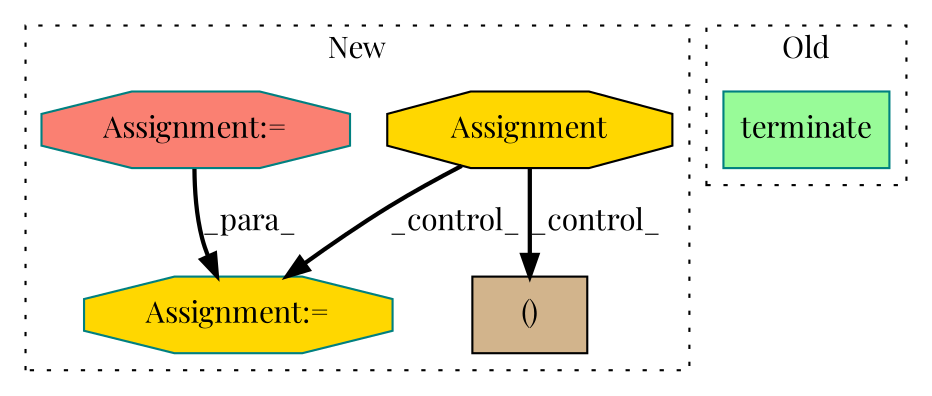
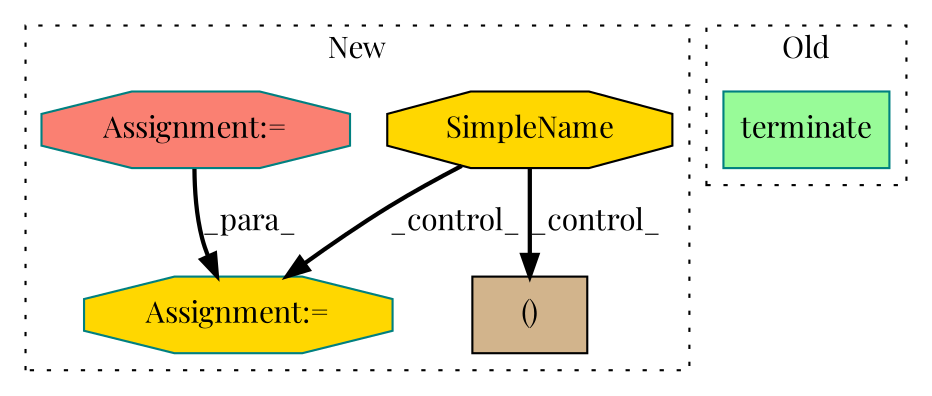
node "Assignment": label "Assignment" -> "SimpleName"
